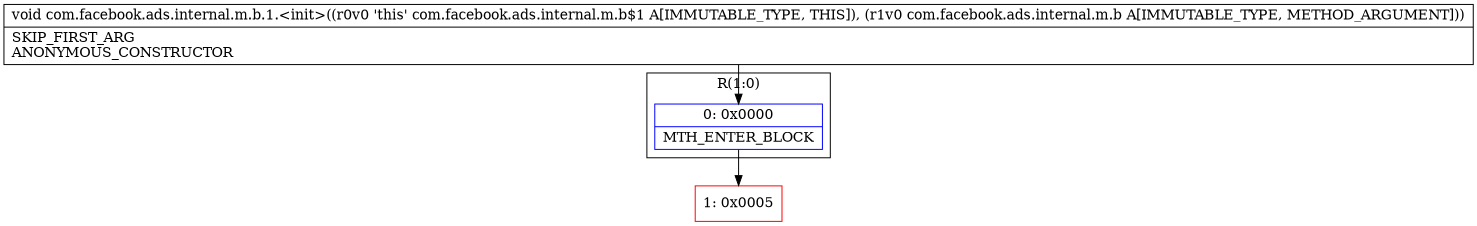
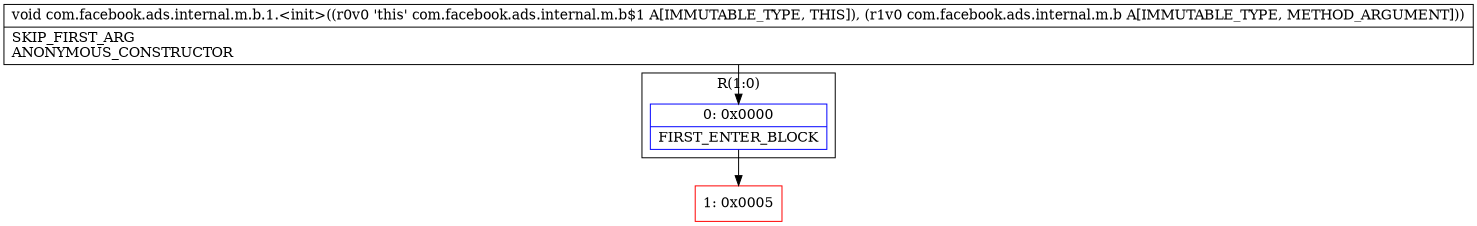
node "0: 0x0000": text "MTH_ENTER_BLOCK" -> "FIRST_ENTER_BLOCK"
